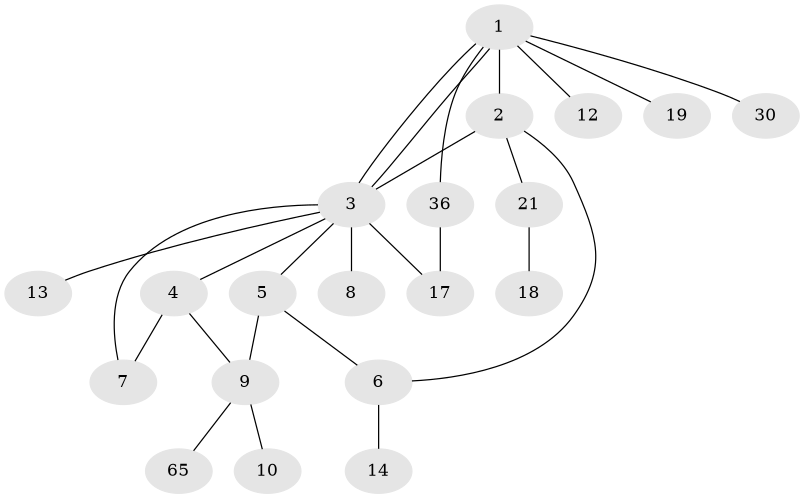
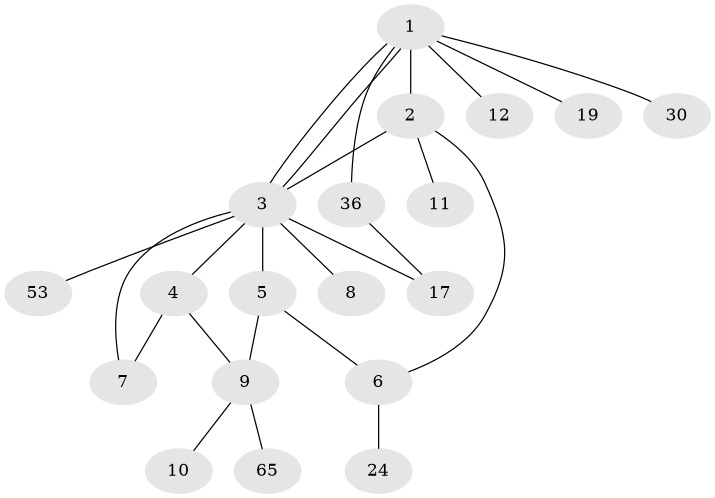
node "21": label "21" -> "11"
node "13": label "13" -> "53"
node "18": removed
node "14": label "14" -> "24"
